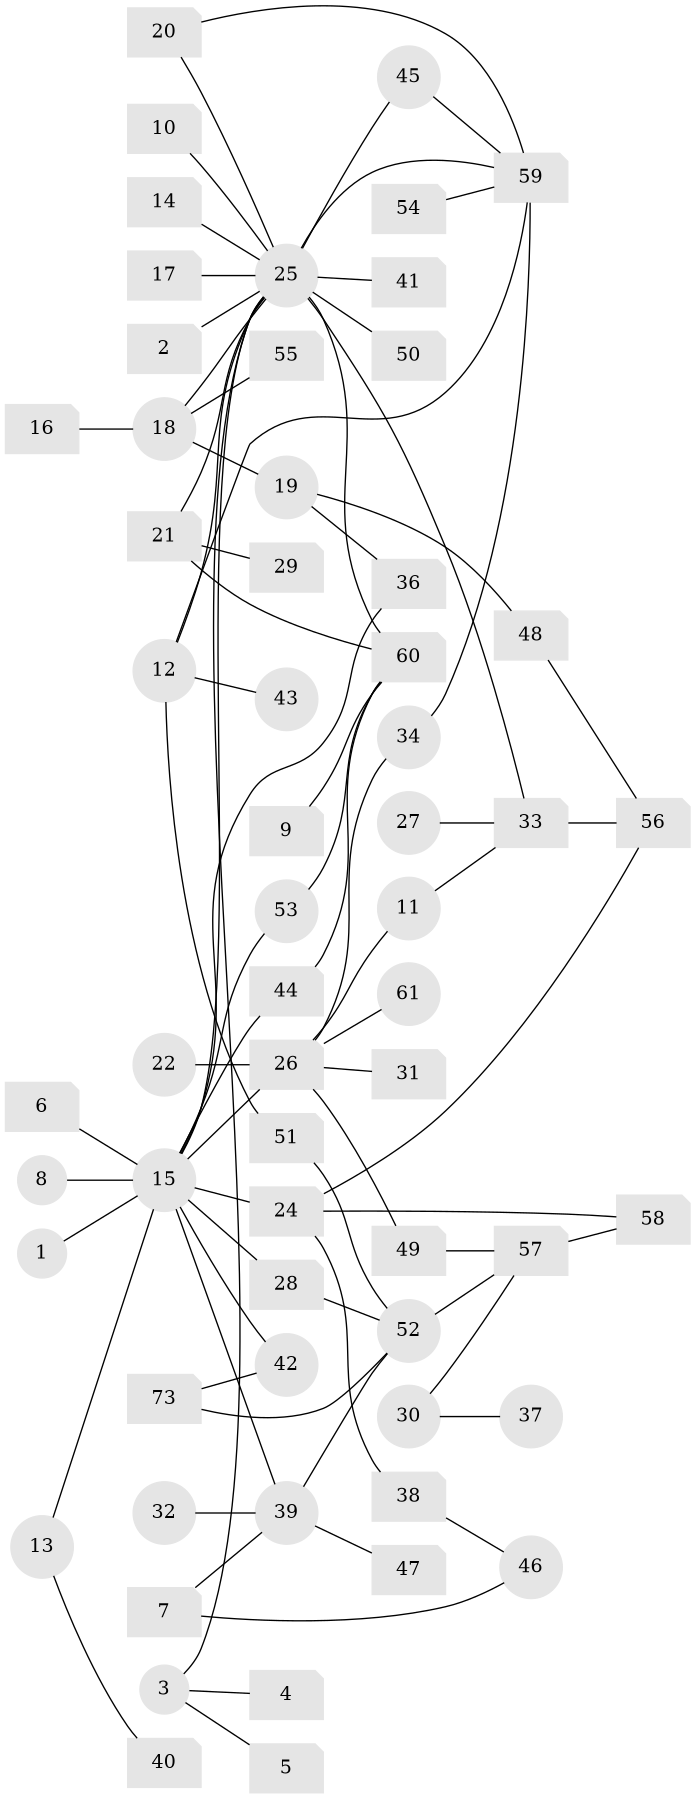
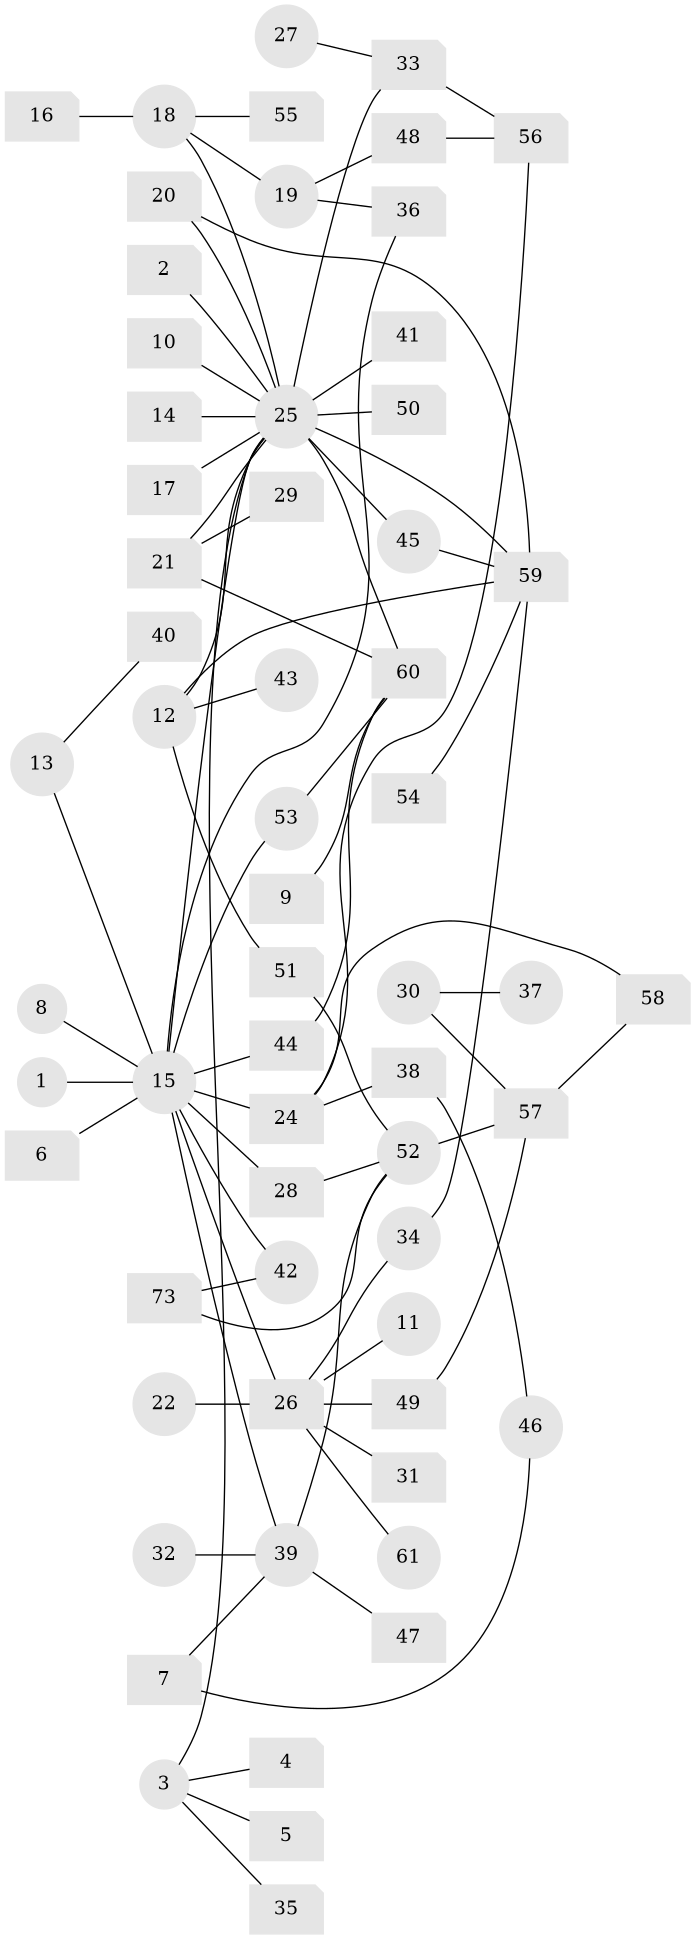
edge "33" -- "11": removed
node "35": added
